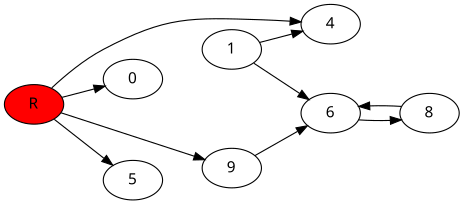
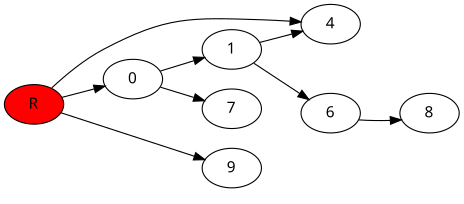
edge "0" -> "1": added
edge "8" -> "6": removed
node "7": added
edge "9" -> "6": removed
node "5": removed
